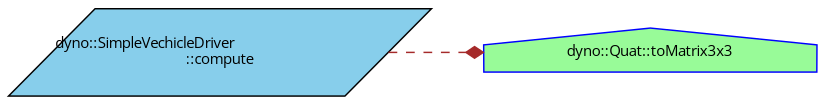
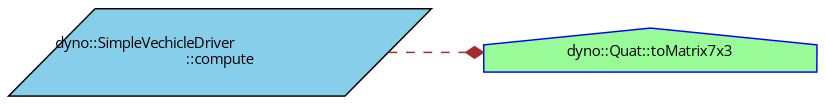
node "dyno::Quat::toMatrix3x3": label "dyno::Quat::toMatrix3x3" -> "dyno::Quat::toMatrix7x3"
